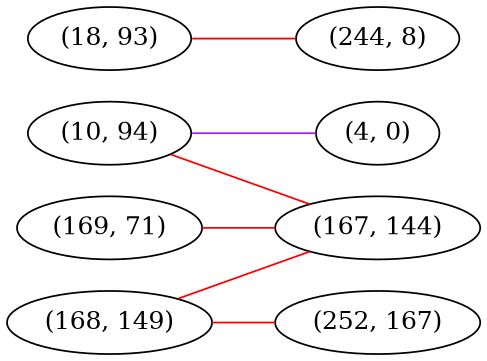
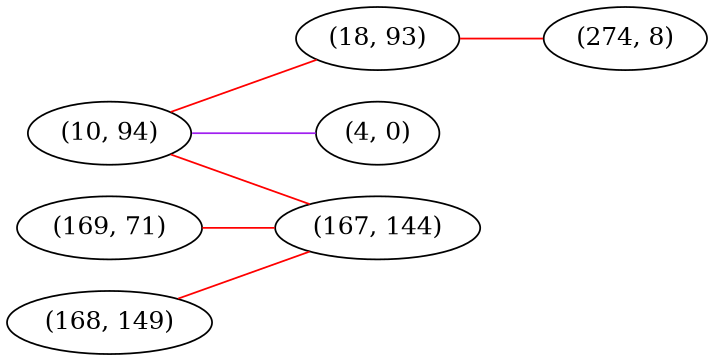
node "(244, 8)": label "(244, 8)" -> "(274, 8)"
edge "(18, 93)" -- "(10, 94)": added
node "(252, 167)": removed
